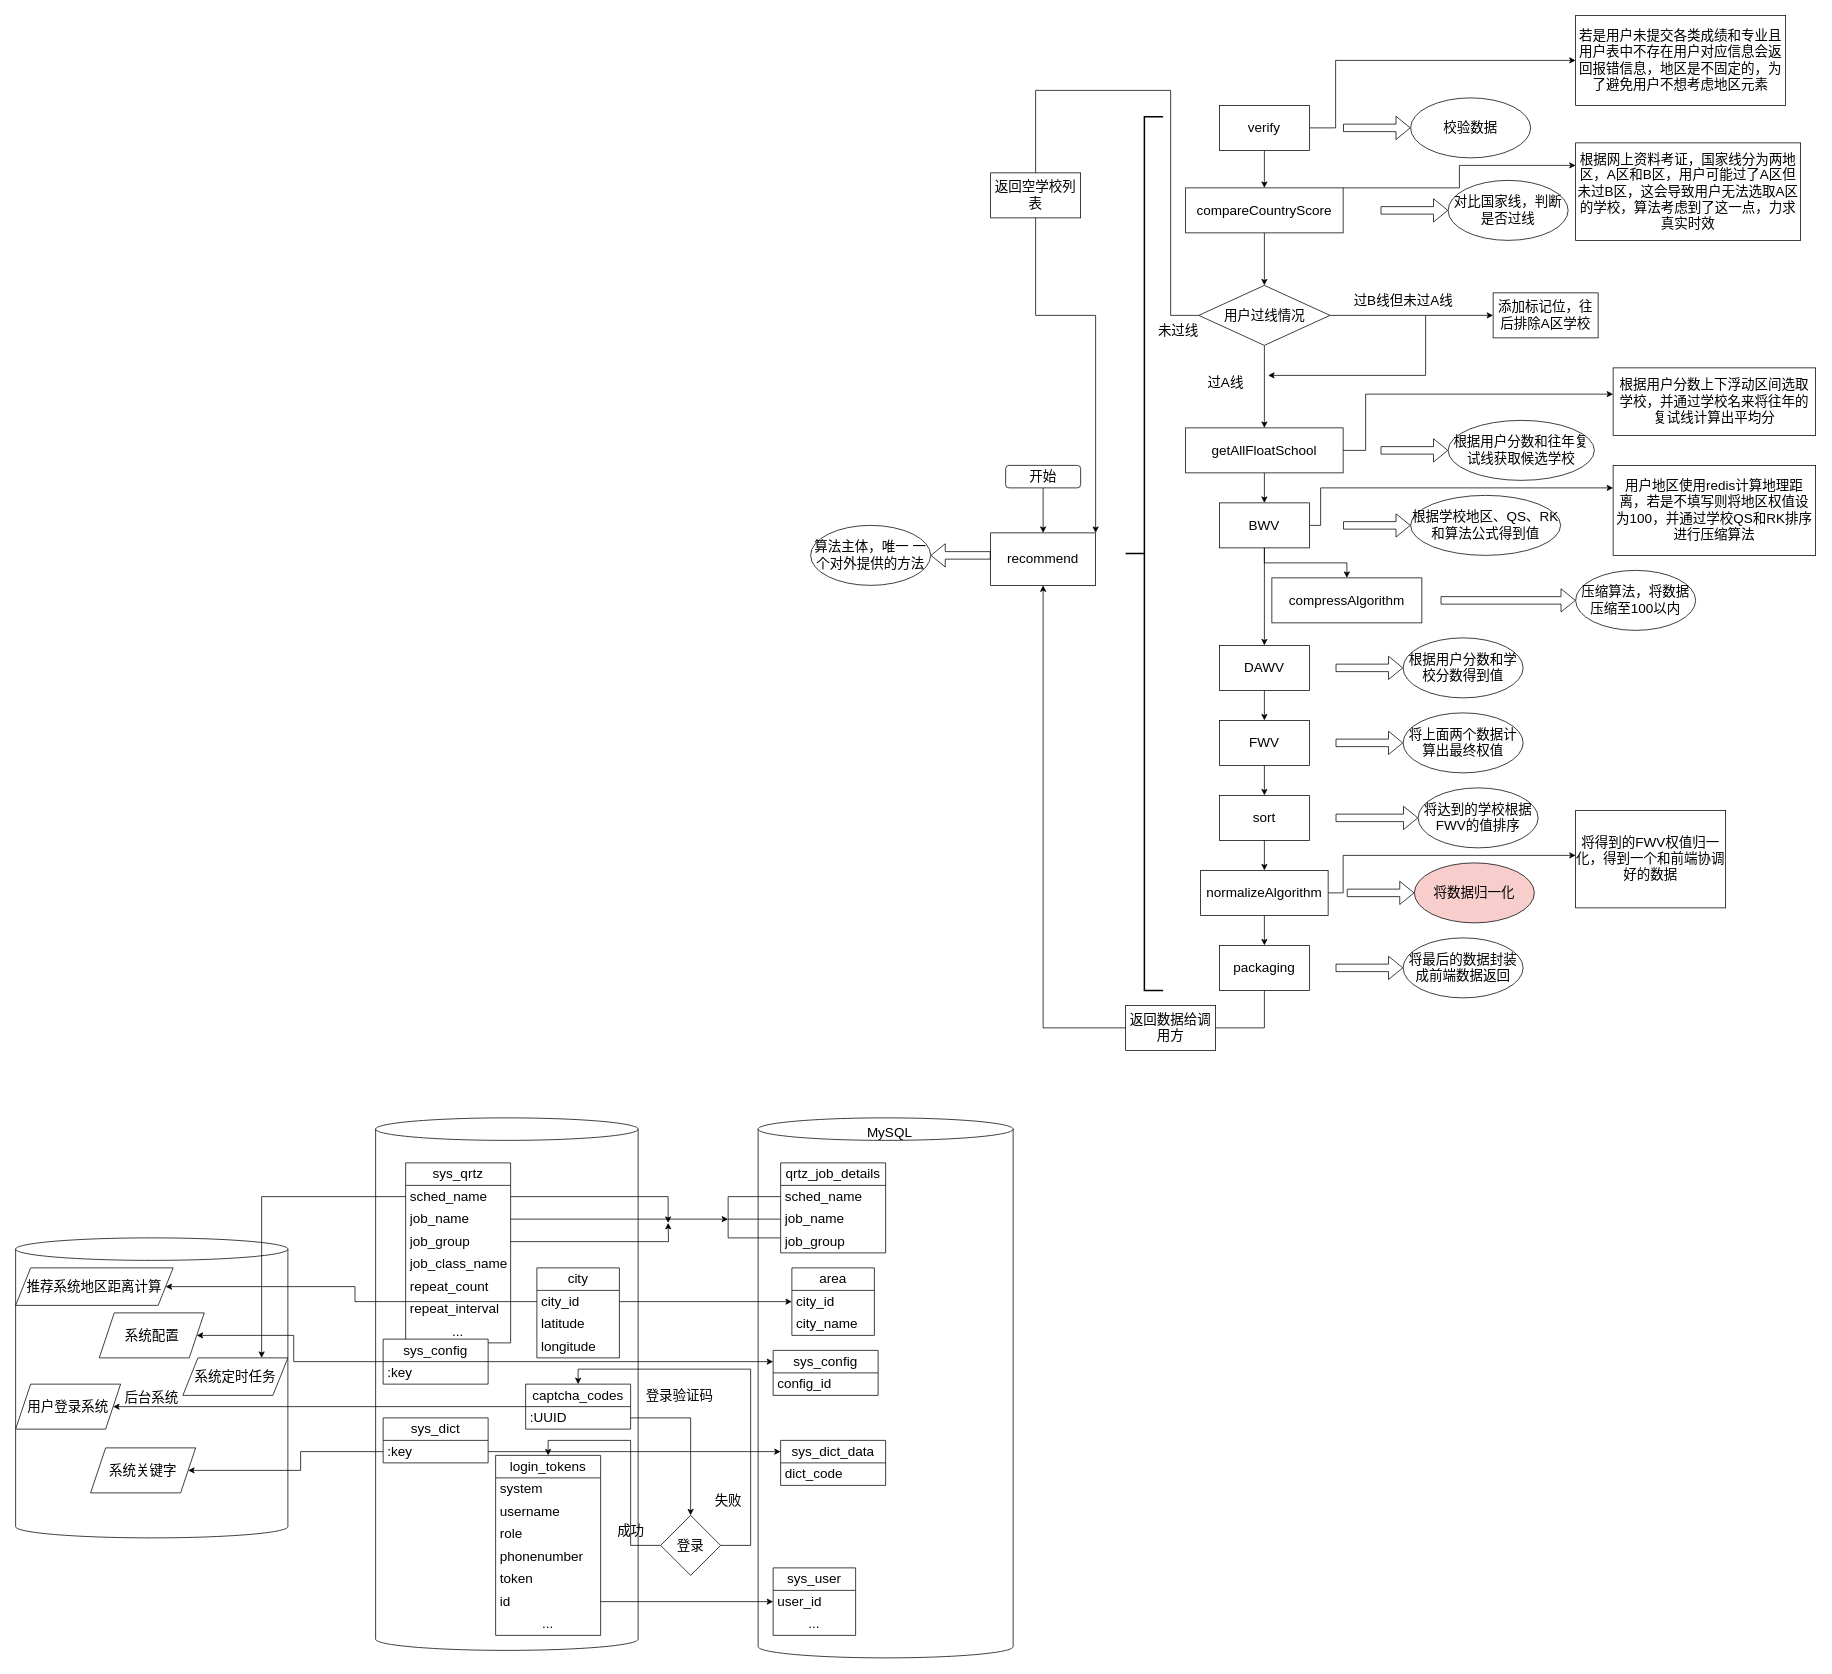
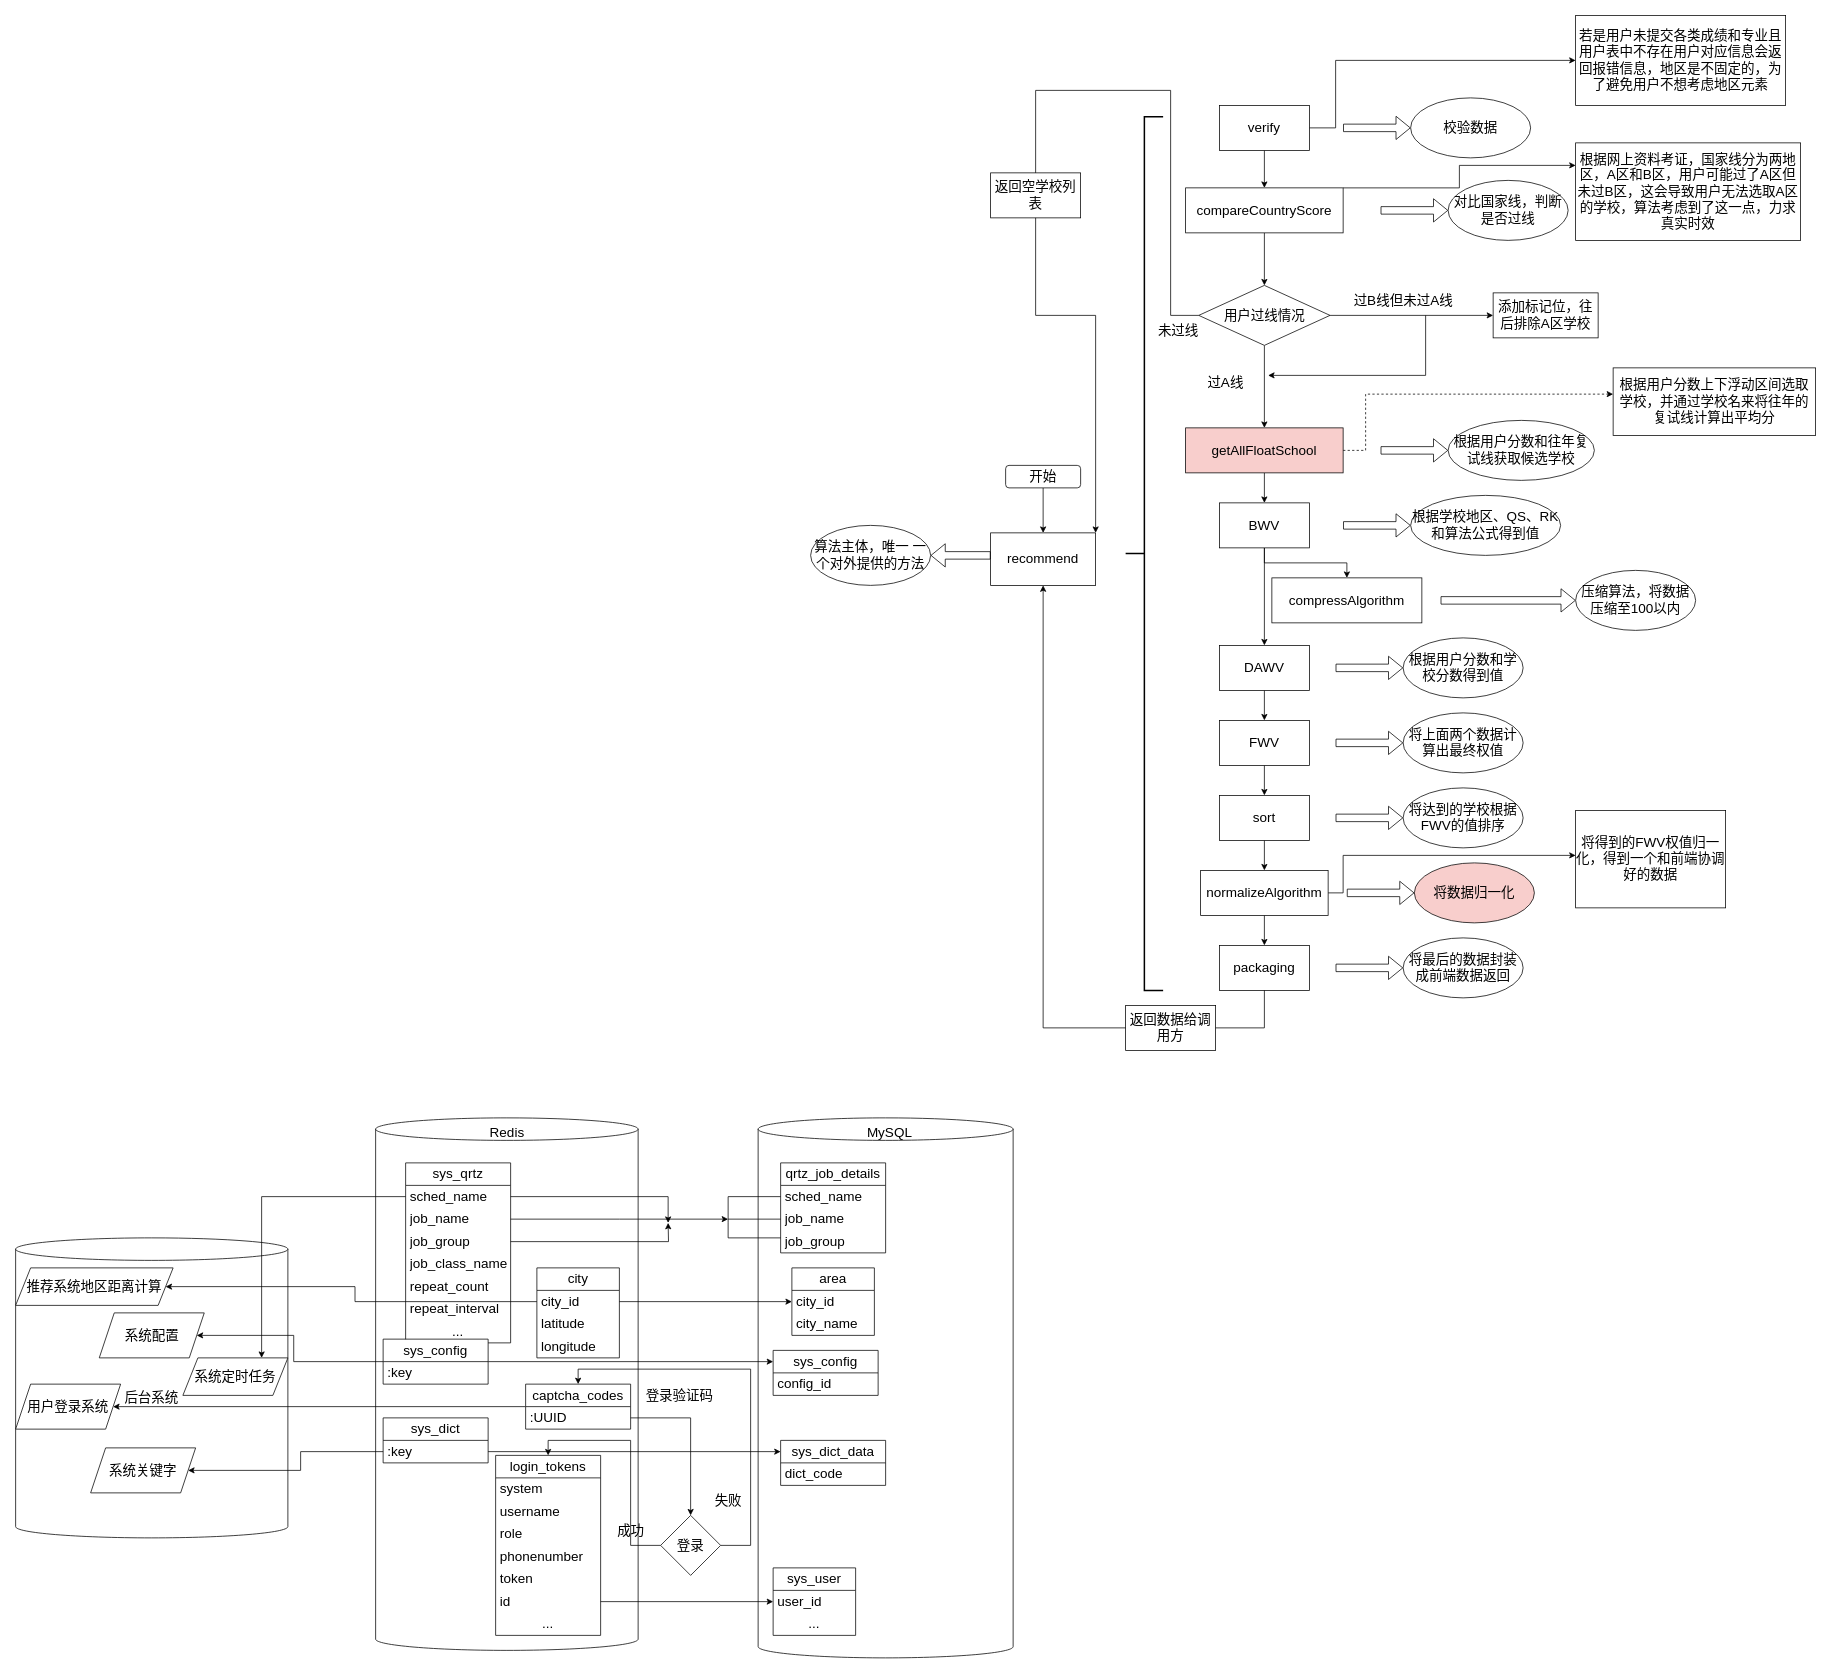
edge "getAllFloatSchool" -> "根据用户分数上下浮动区间选取学校，并通过学校名来将往年的复试线计算出平均分": style solid -> dashed
node "getAllFloatSchool": fillcolor #ffffff -> #f8cecc
node "用户地区使用redis计算地理距离，若是不填写则将地区权值设为100，并通过学校QS和RK排序进行压缩算法": removed
edge "BWV" -> "用户地区使用redis计算地理距离，若是不填写则将地区权值设为100，并通过学校QS和RK排序进行压缩算法": removed
node "将达到的学校根据FWV的值排序": moved (1478, 818) -> (1463, 818)
node "Redis": added
